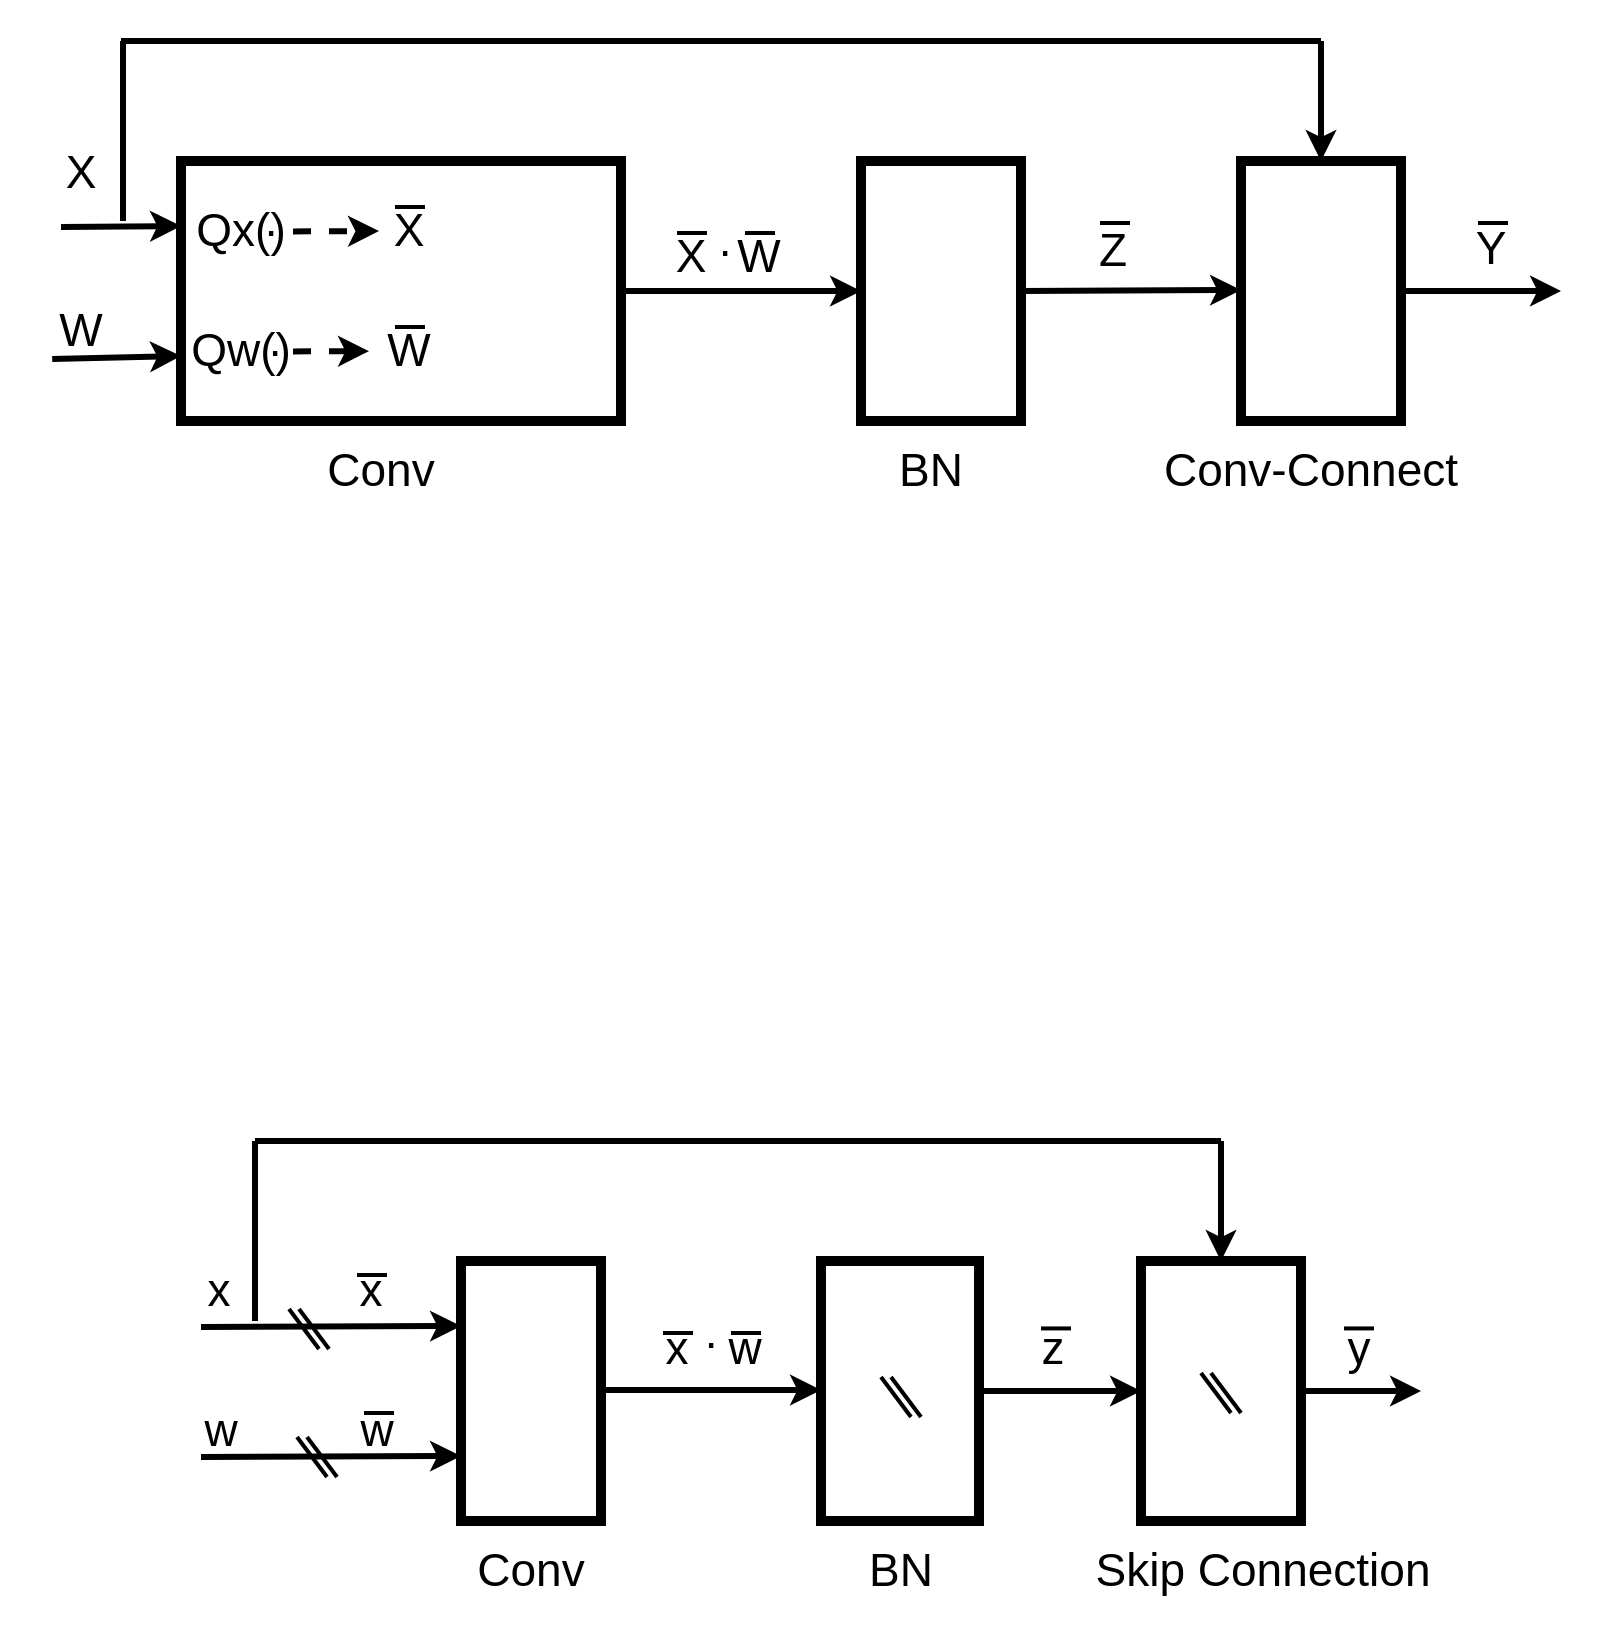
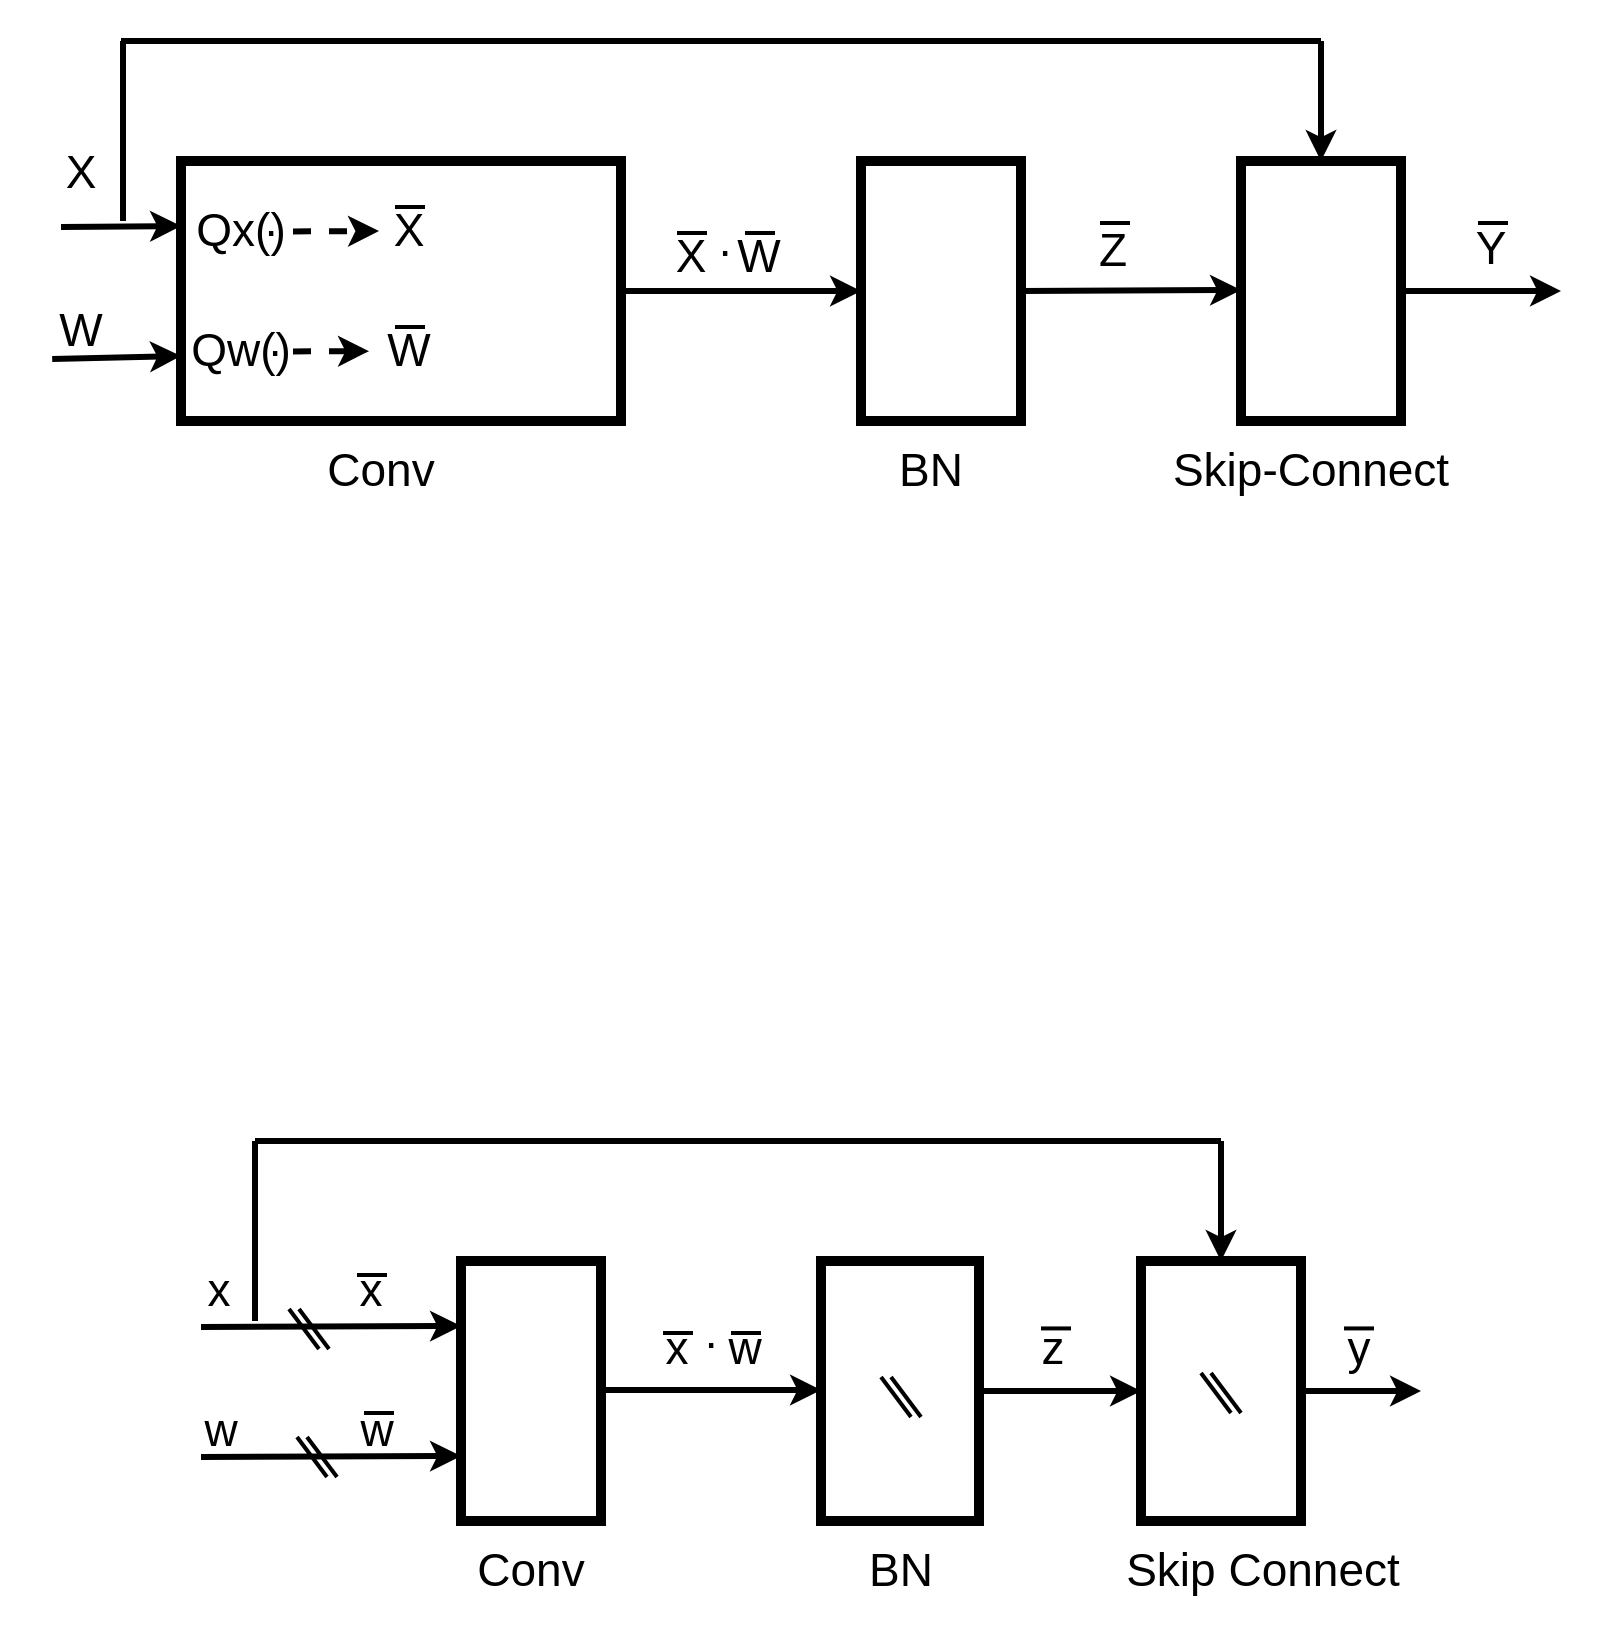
node "Conv-Connect": label "Conv-Connect" -> "Skip-Connect"
node "Skip Connection": label "Skip Connection" -> "Skip Connect"
